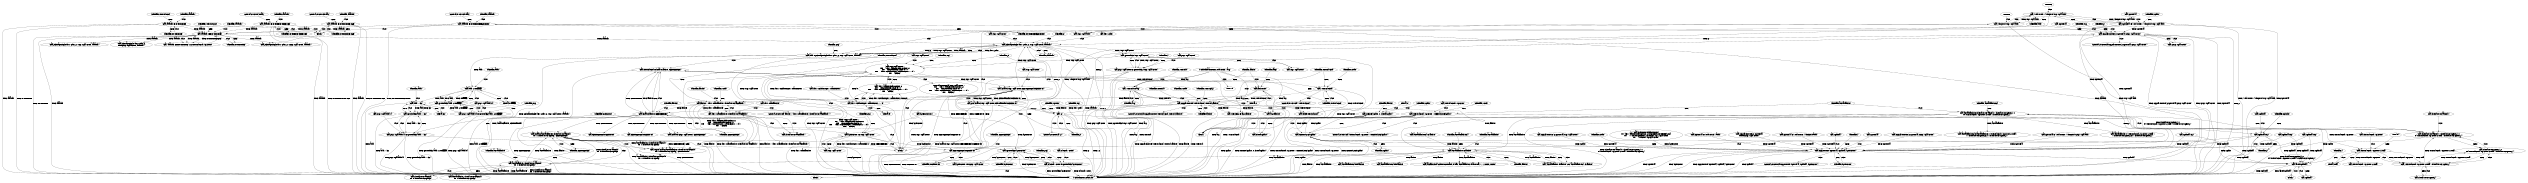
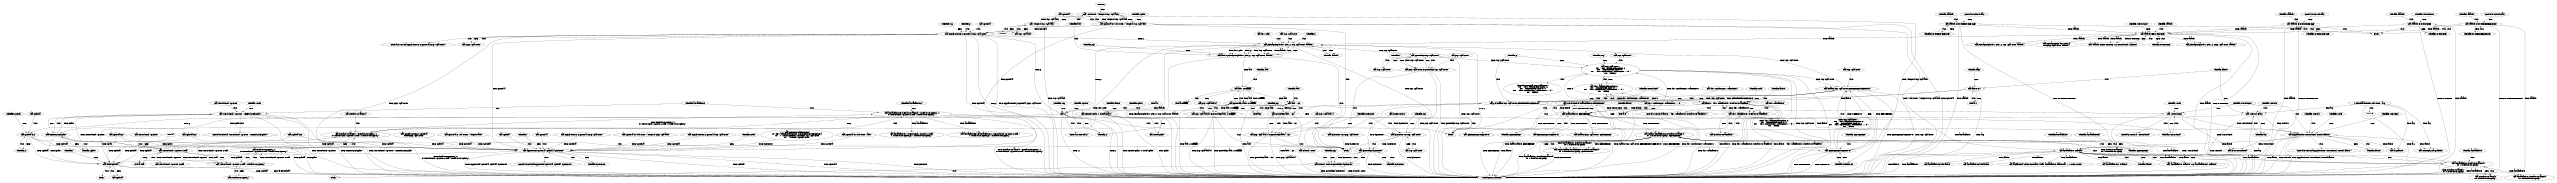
edge "1000808" -> "(Call,(uintptr_t)usg->sg[i].addr)": reversed
edge "(Call,copy_from_user(user_srbcmd, user_srb,fibsize))" -> "(Call,kmalloc(fibsize, GFP_KERNEL))": reversed
edge "(Call,actual_fibsize64 != fibsize)" -> "(Call,actual_fibsize != fibsize)": reversed
edge "(Call,cpu_to_le32(byte_count))" -> "(Call,byte_count += upsg->sg[i].count)": reversed
